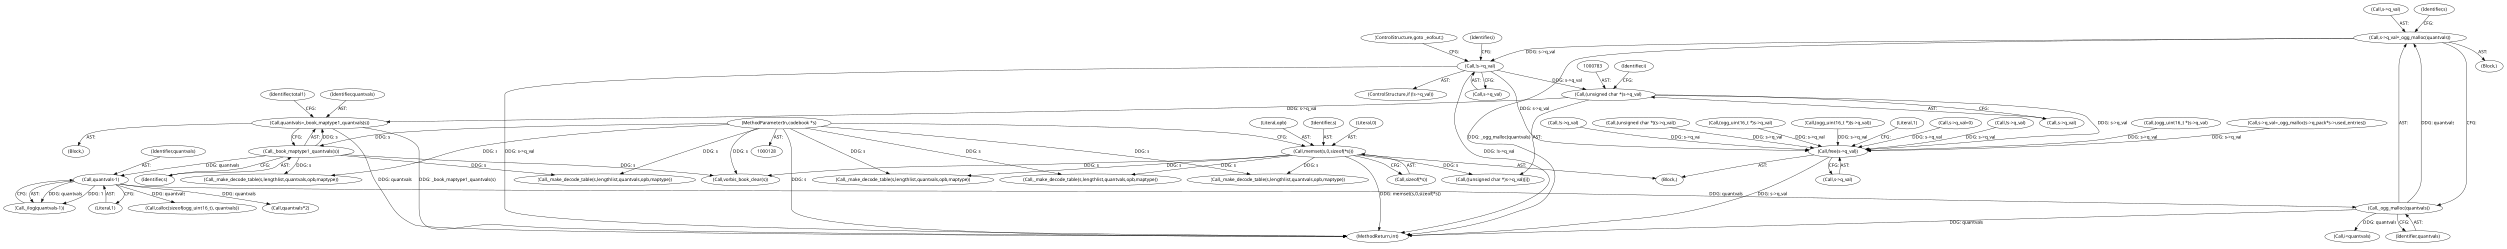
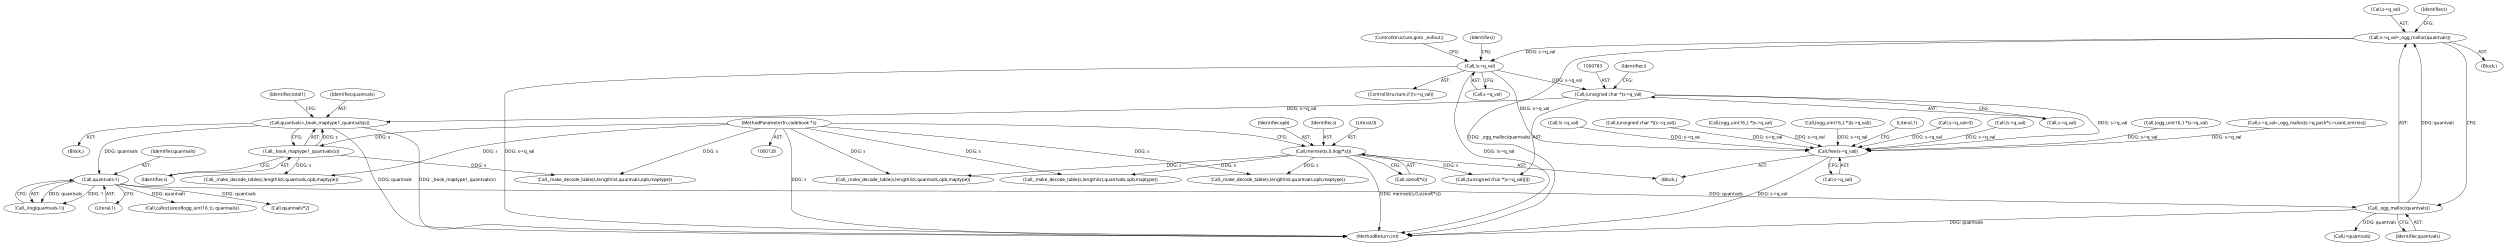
node "(Literal,opb)": label "(Literal,opb)" -> "(Identifier,opb)"
node "(Call,memset(s,0,sizeof(*s)))": label "(Call,memset(s,0,sizeof(*s)))" -> "(Call,memset(s,0,ilog(*s)))"
edge "(Call,_book_maptype1_quantvals(s))" -> "(Call,quantvals-1)": now "(Call,quantvals=_book_maptype1_quantvals(s))" -> "(Call,quantvals-1)"
node "(Call,vorbis_book_clear(s))": removed
